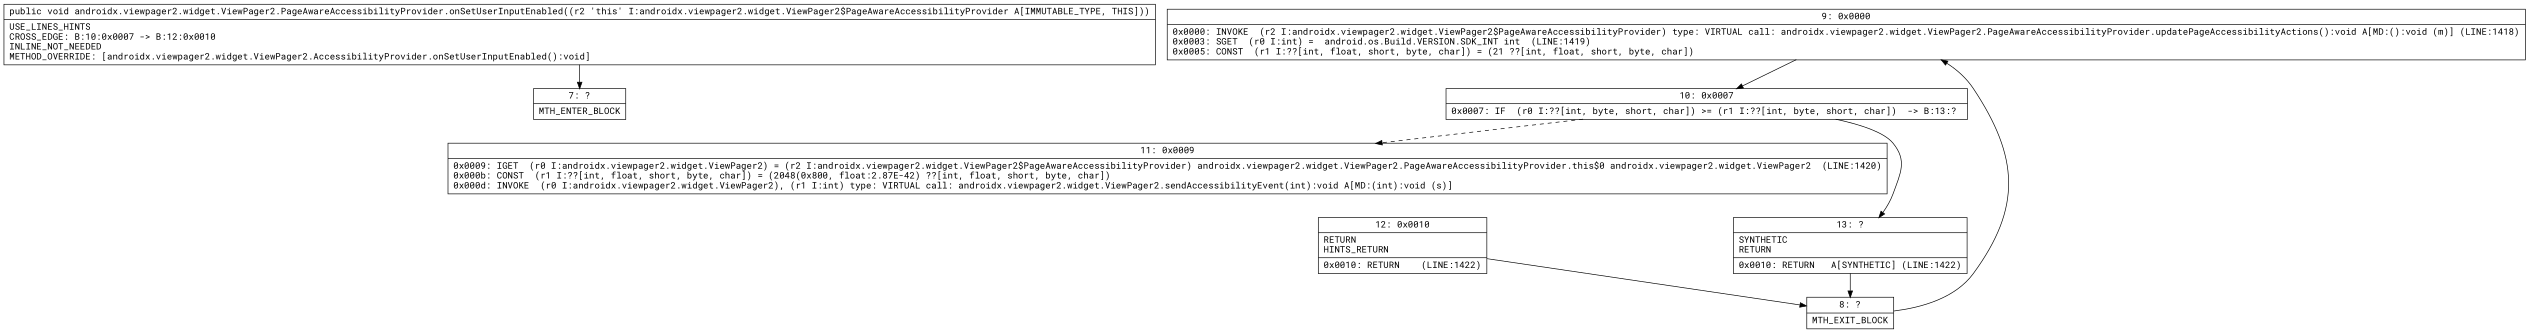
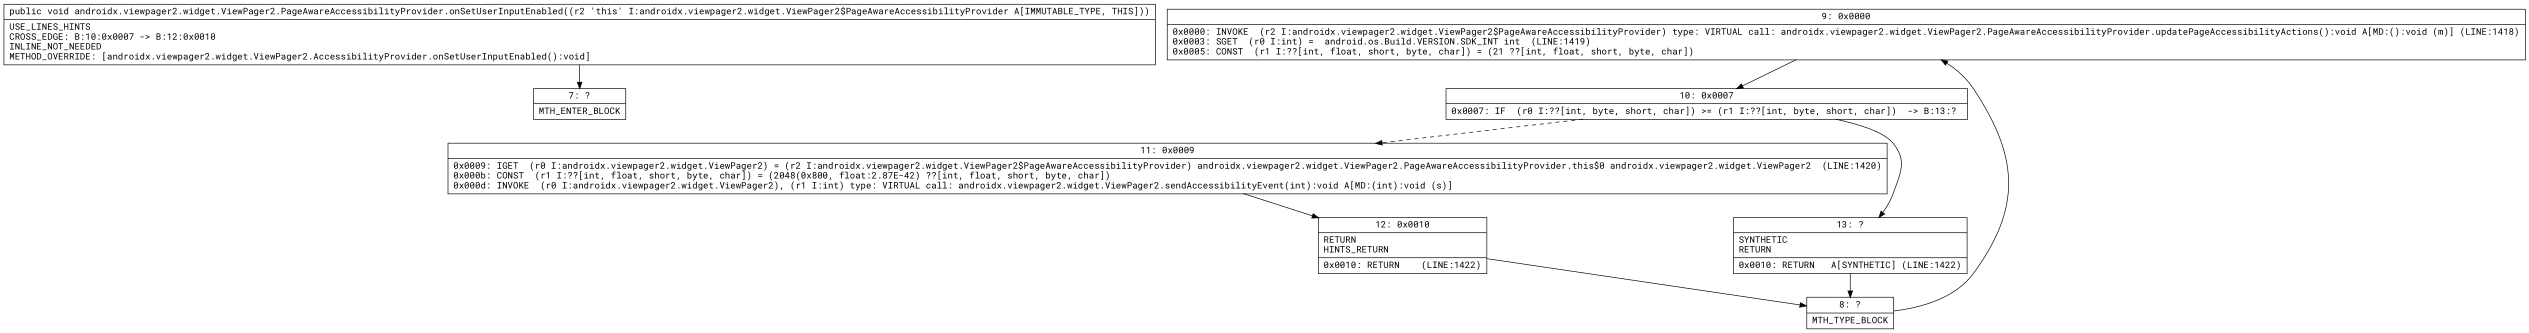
edge "11: 0x0009" -> "12: 0x0010": added
node "8: ?": text "MTH_EXIT_BLOCK" -> "MTH_TYPE_BLOCK"
